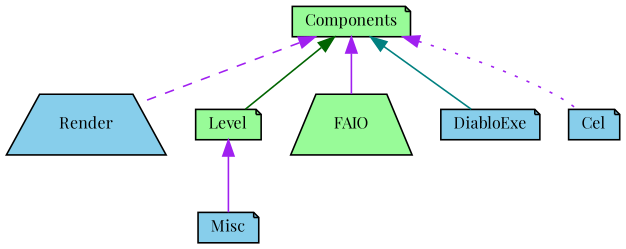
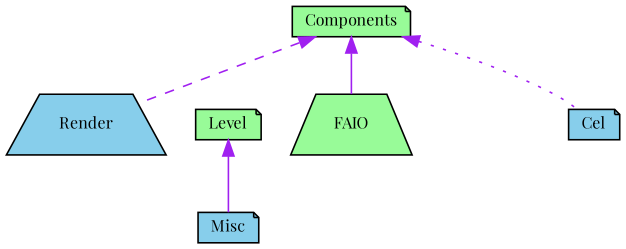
edge "Level" -> "Components": removed
node "DiabloExe": removed
